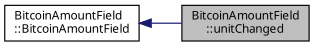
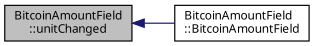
edge "BitcoinAmountField ::unitChanged" -> "BitcoinAmountField ::BitcoinAmountField": reversed
